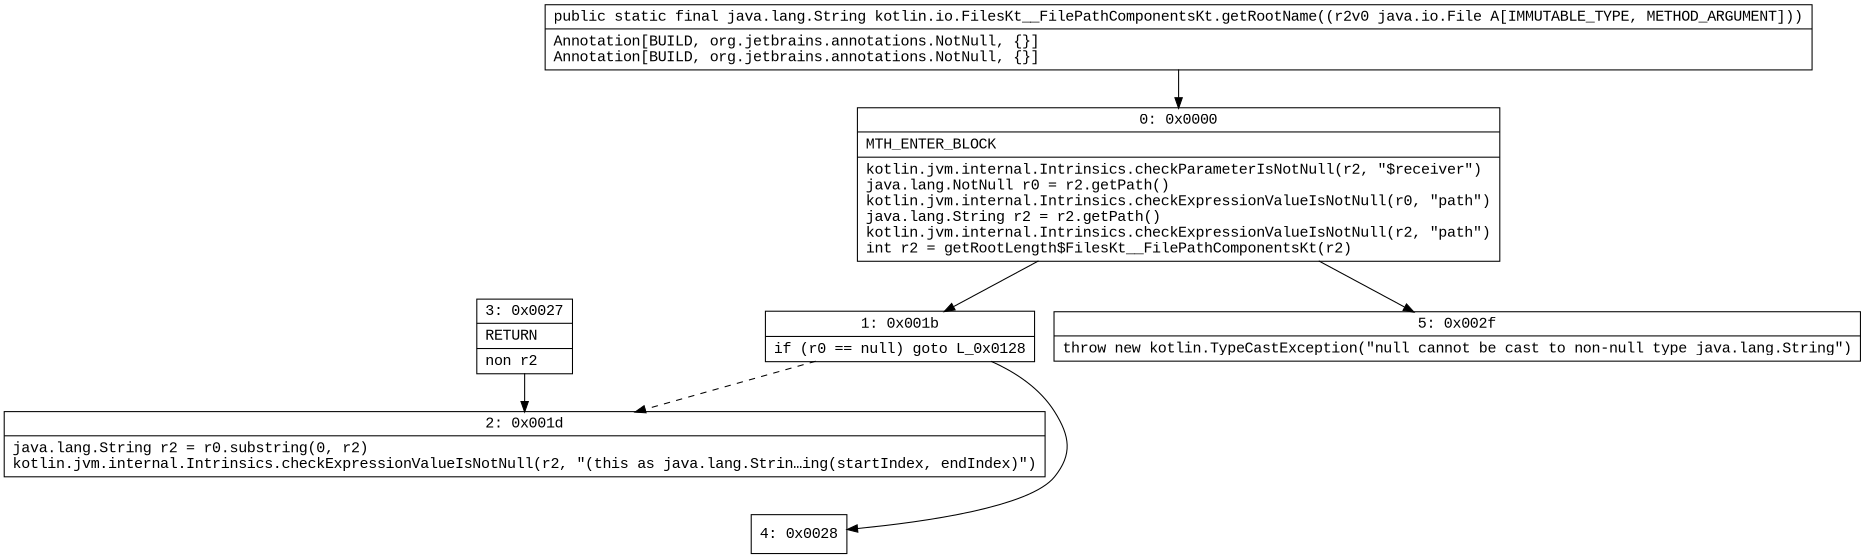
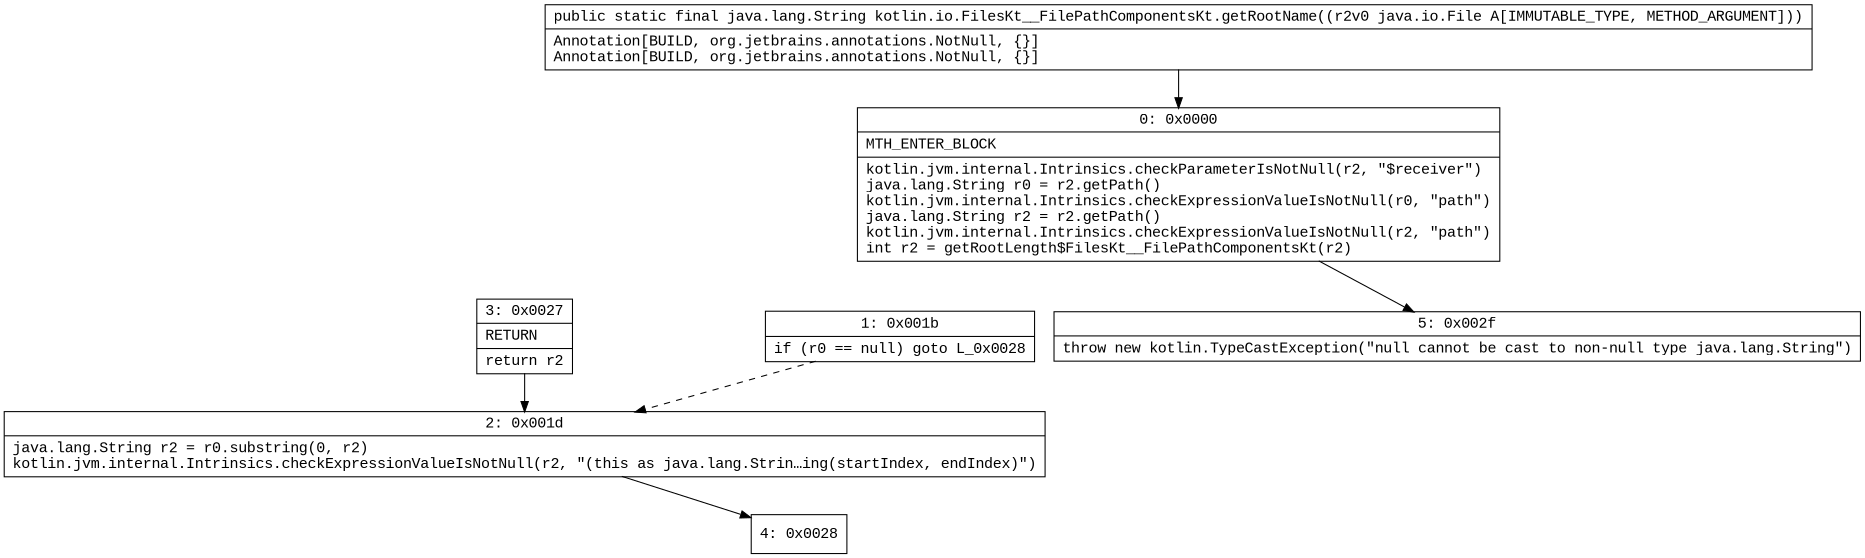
node "0: 0x0000": text "java.lang.NotNull r0 = r2.getPath()" -> "java.lang.String r0 = r2.getPath()"
edge "0: 0x0000" -> "1: 0x001b": removed
node "1: 0x001b": text "if (r0 == null) goto L_0x0128" -> "if (r0 == null) goto L_0x0028"
node "3: 0x0027": text "non r2" -> "return r2"
edge "1: 0x001b" -> "4: 0x0028": now "2: 0x001d" -> "4: 0x0028"
